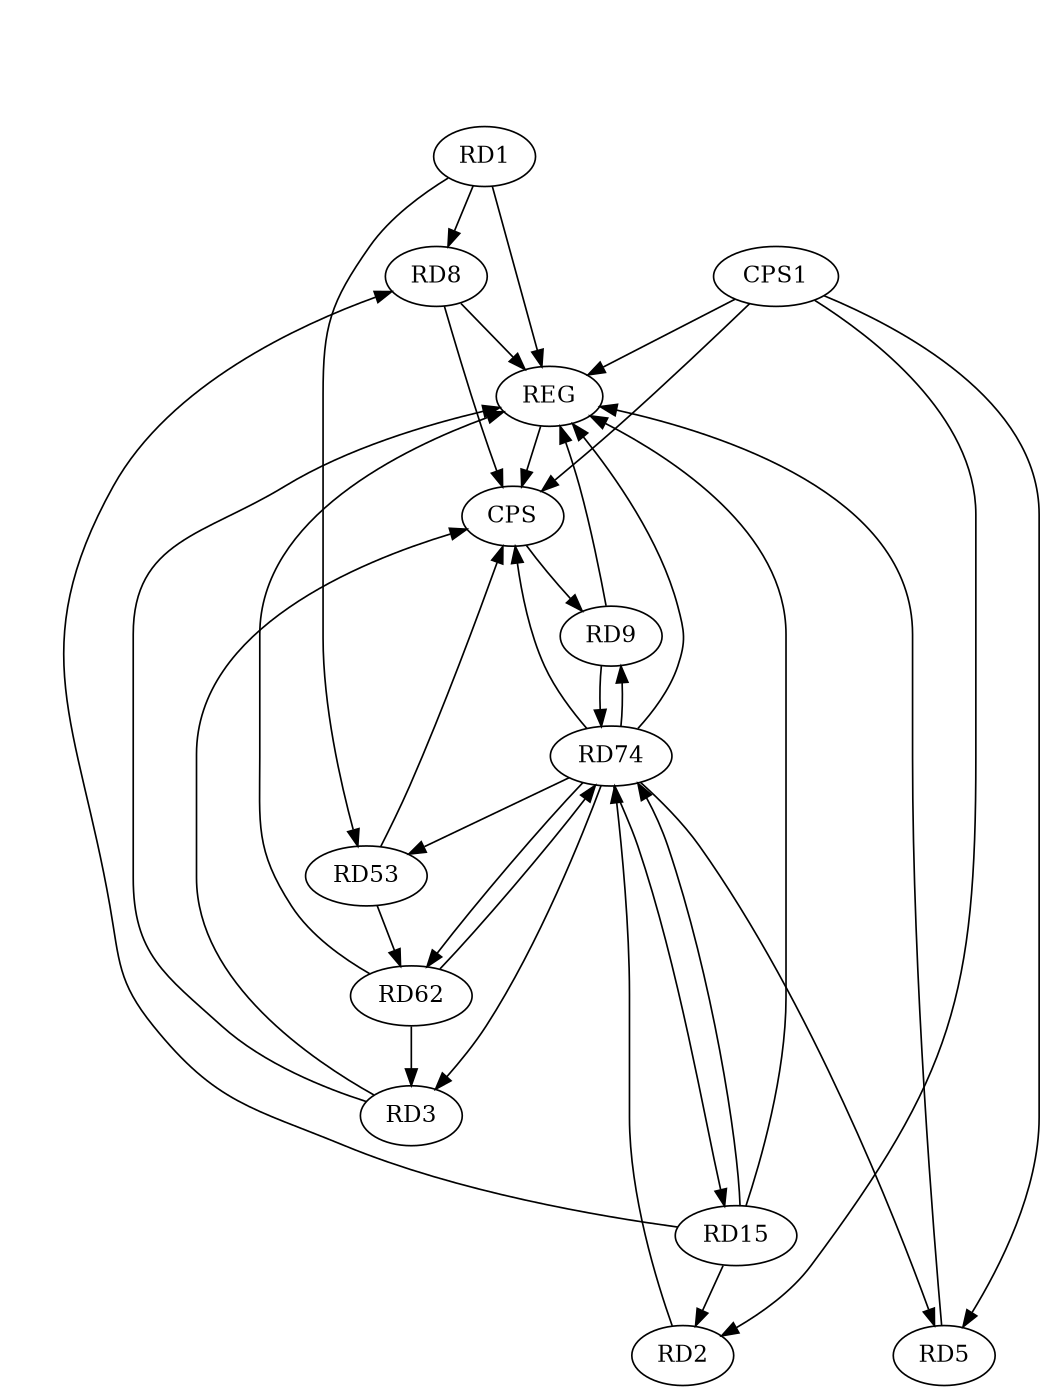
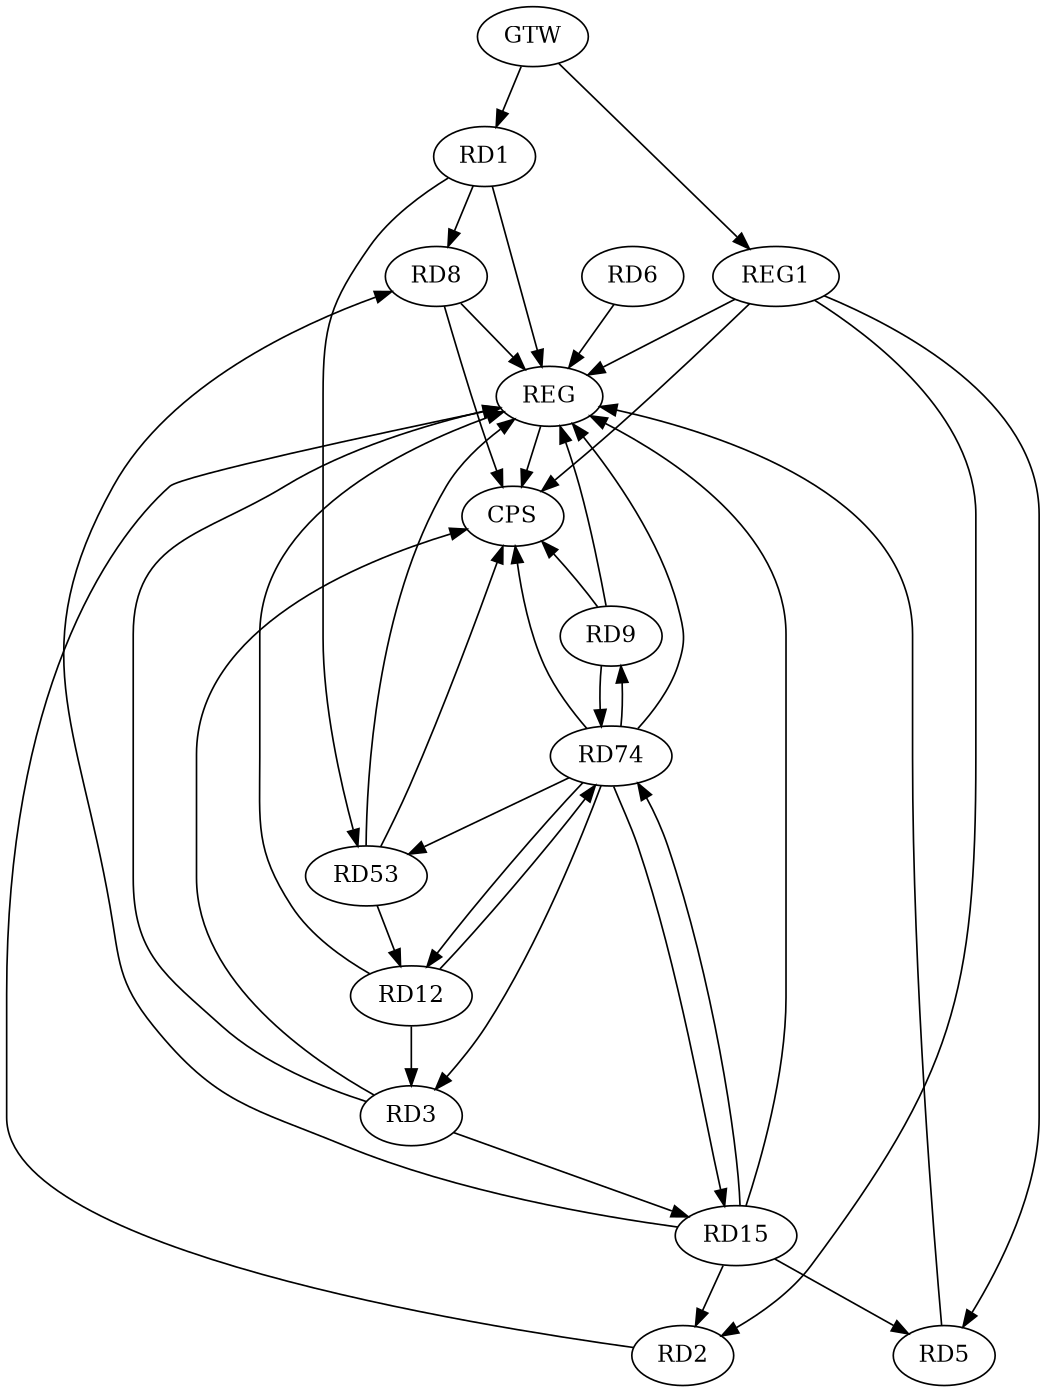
node "GTW": added
node "RD6": added
node "CPS1": label "CPS1" -> "REG1"
edge "CPS" -> "RD9": reversed
edge "RD53" -> "REG": added
node "RD62": label "RD62" -> "RD12"
edge "RD74" -> "RD5": now "RD15" -> "RD5"
edge "RD2" -> "RD74": now "RD2" -> "REG"
edge "RD3" -> "RD15": added
